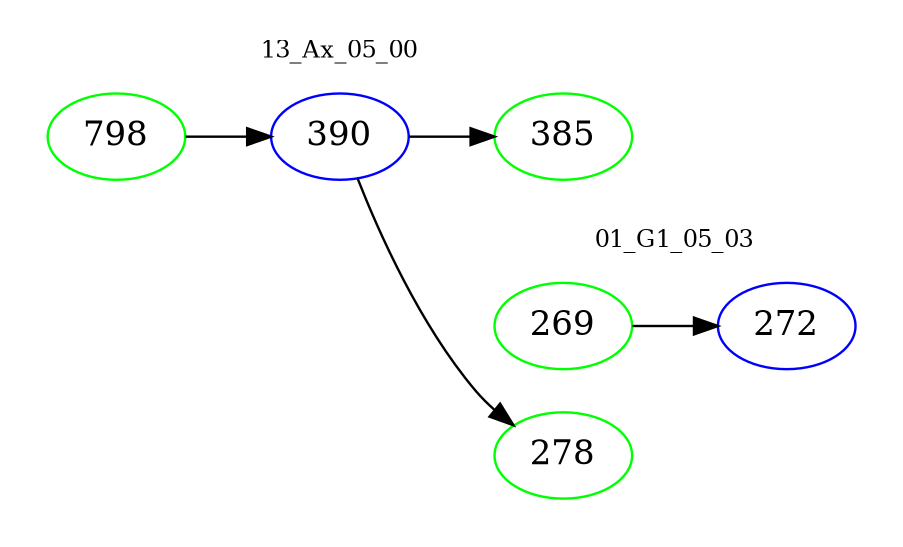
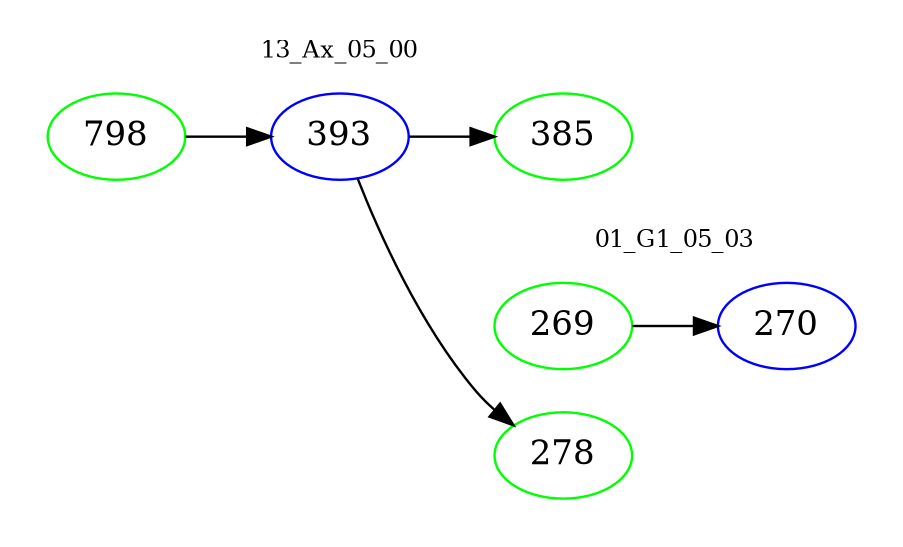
node "390": label "390" -> "393"
node "272": label "272" -> "270"
